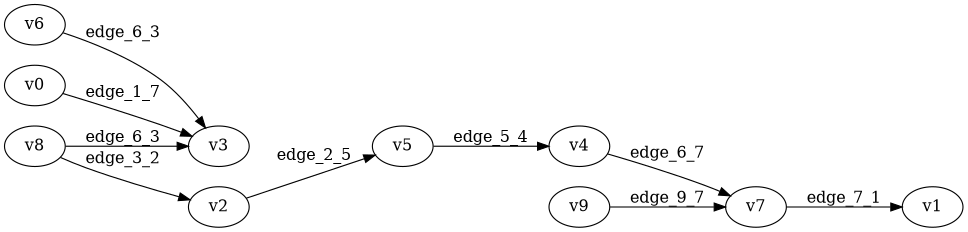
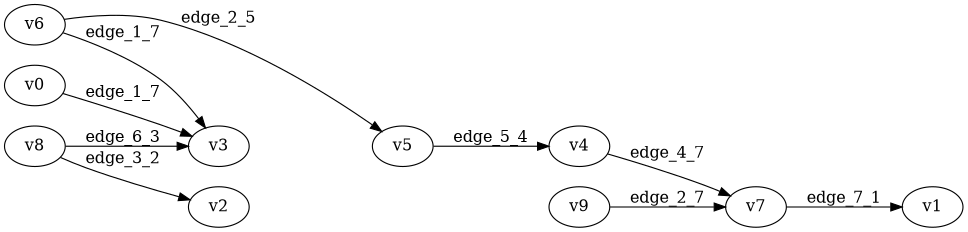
edge "v6" -> "v3": label "edge_6_3" -> "edge_1_7"
edge "v4" -> "v7": label "edge_6_7" -> "edge_4_7"
edge "v2" -> "v5": now "v6" -> "v5"
edge "v9" -> "v7": label "edge_9_7" -> "edge_2_7"
